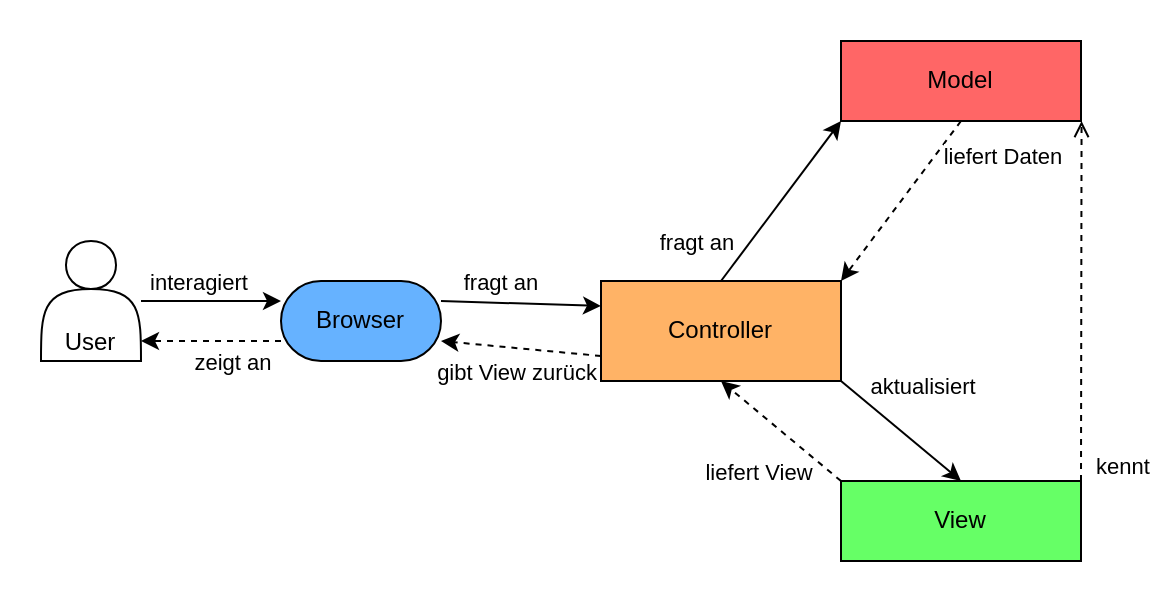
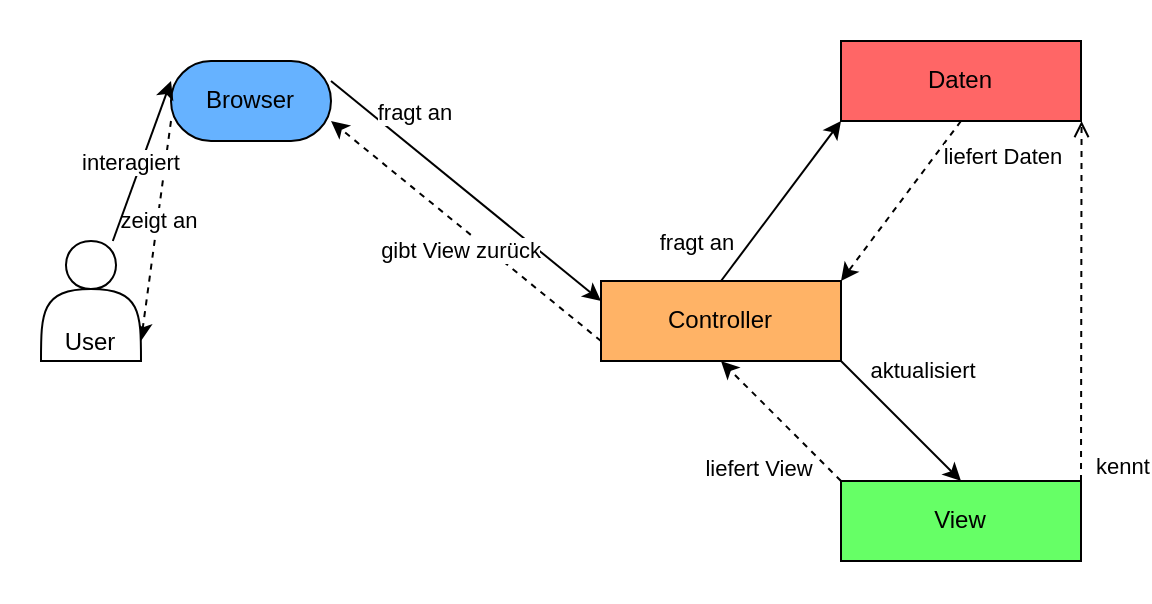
node "Model": label "Model" -> "Daten"
node "Browser": moved (361, 321) -> (251, 101)
node "Controller": size 240x100 -> 240x80
